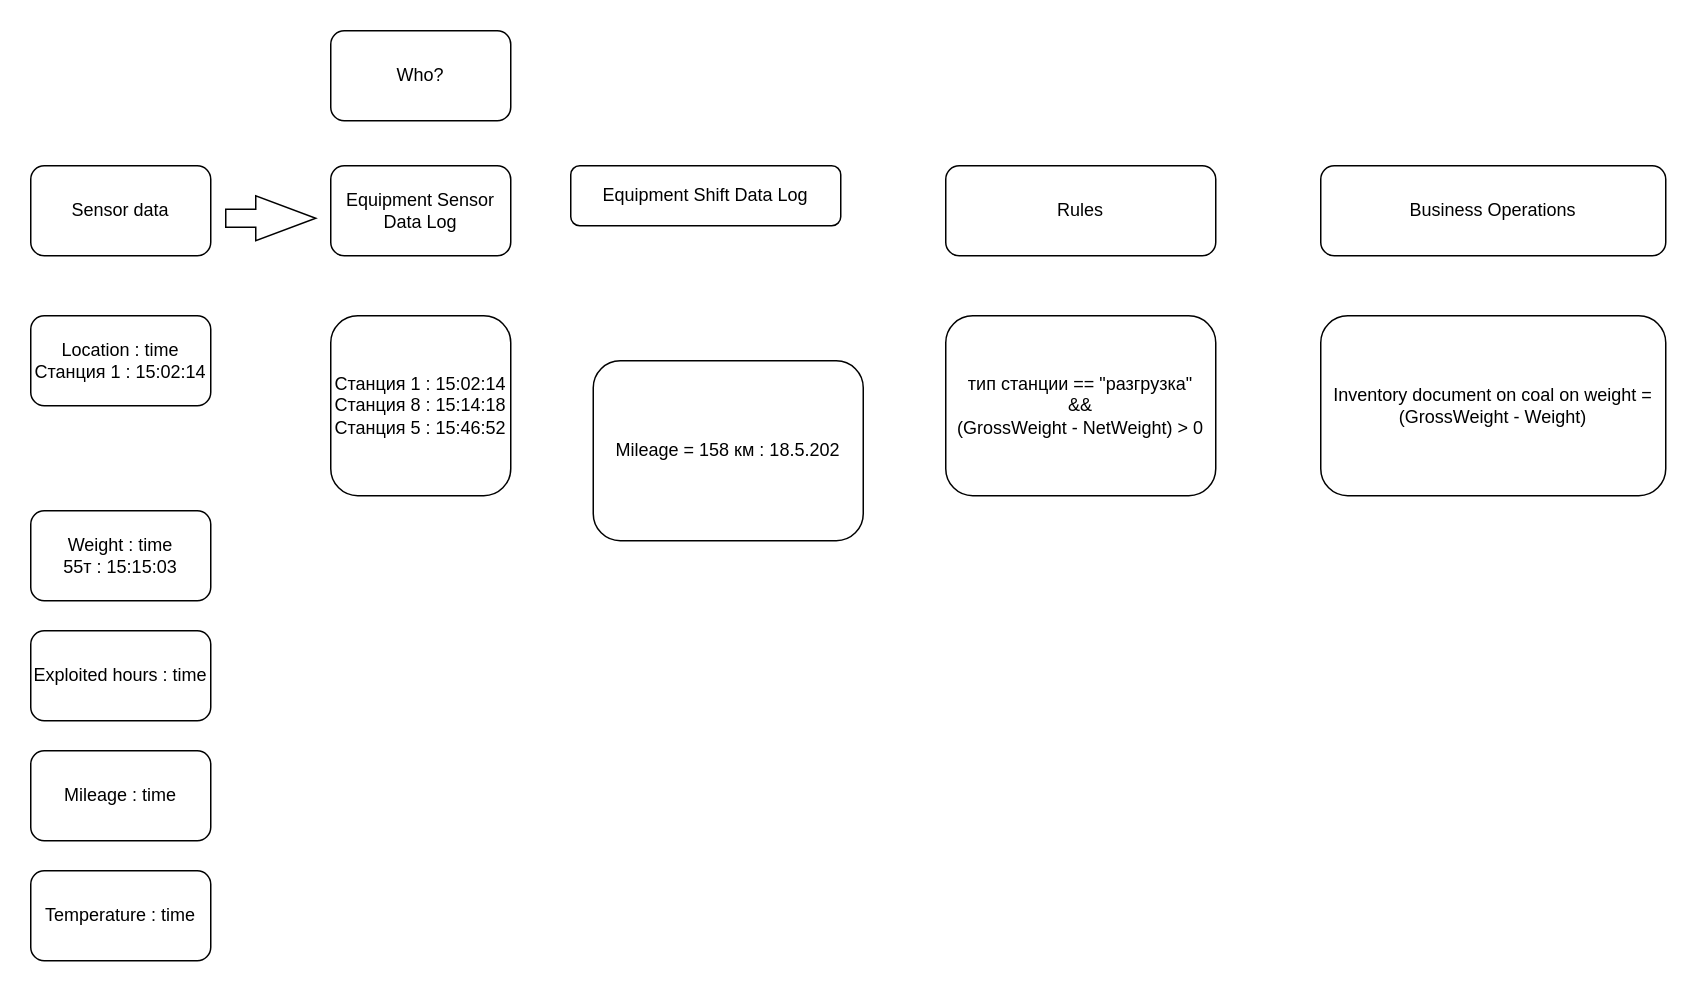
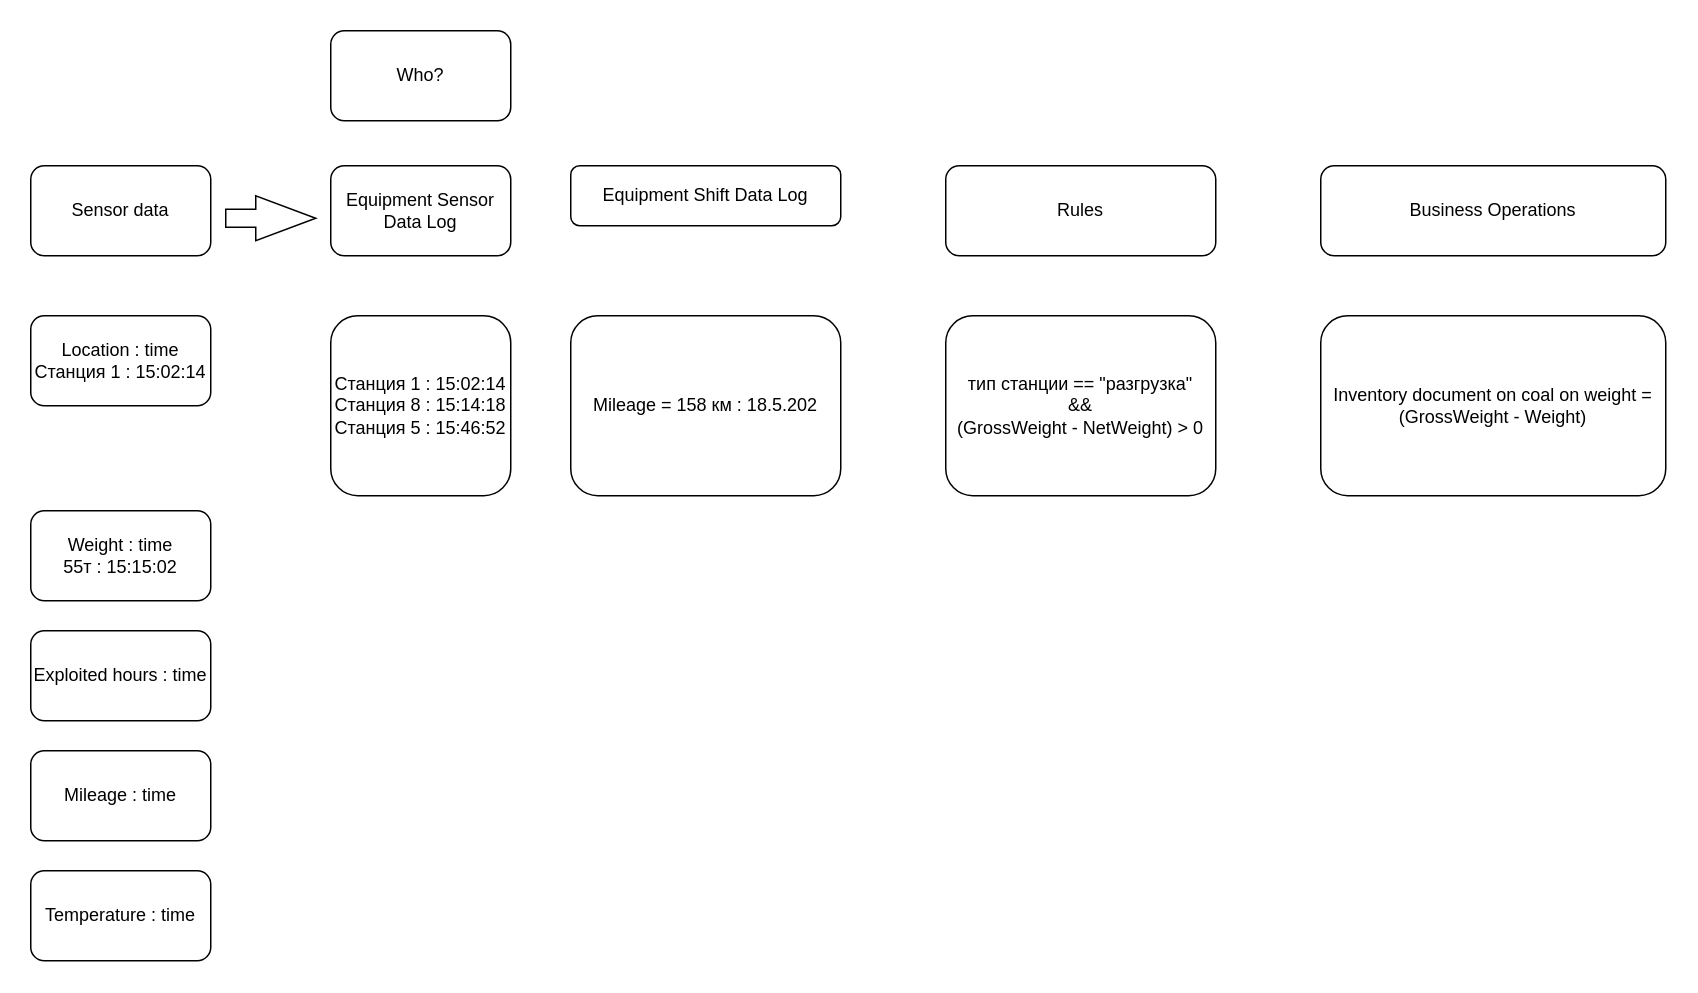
node "Mileage = 158 км : 18.5.202": moved (728, 451) -> (706, 406)
node "Weight : time 55т : 15:15:03": label "Weight : time 55т : 15:15:03" -> "Weight : time 55т : 15:15:02"
